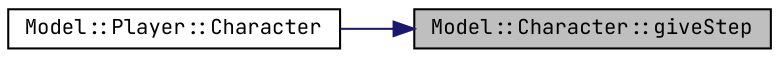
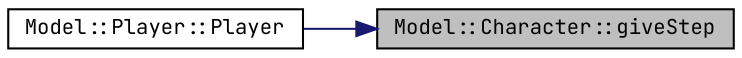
node "Model::Player::Character": label "Model::Player::Character" -> "Model::Player::Player"
